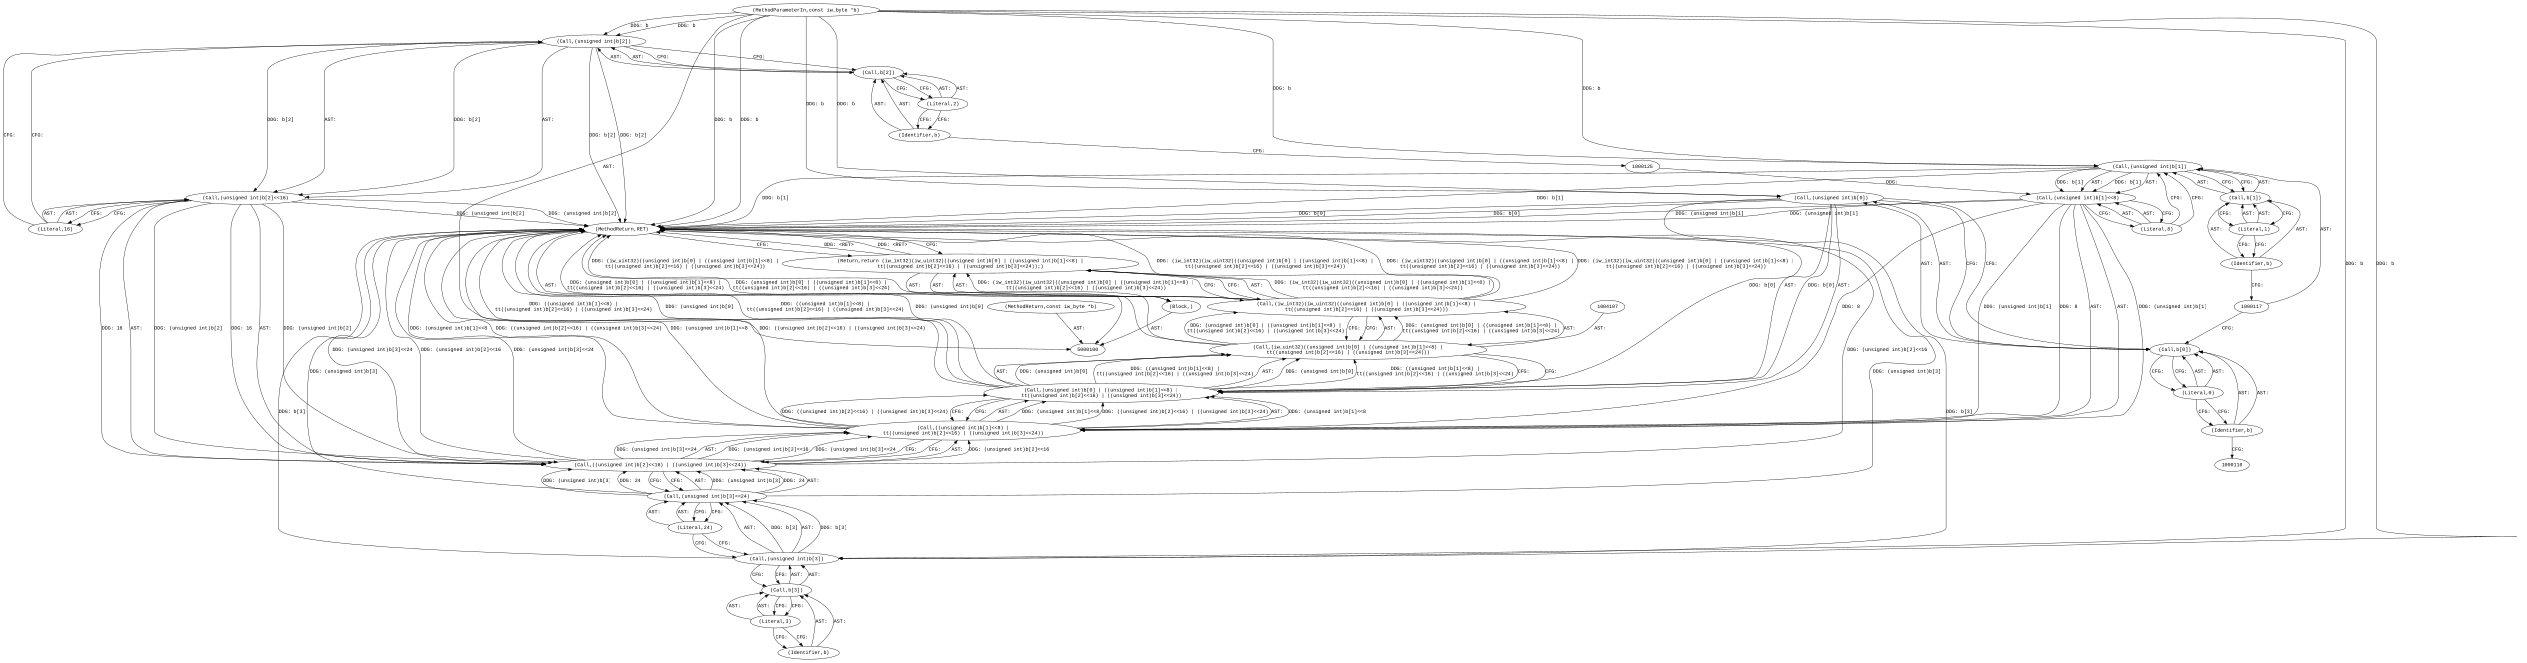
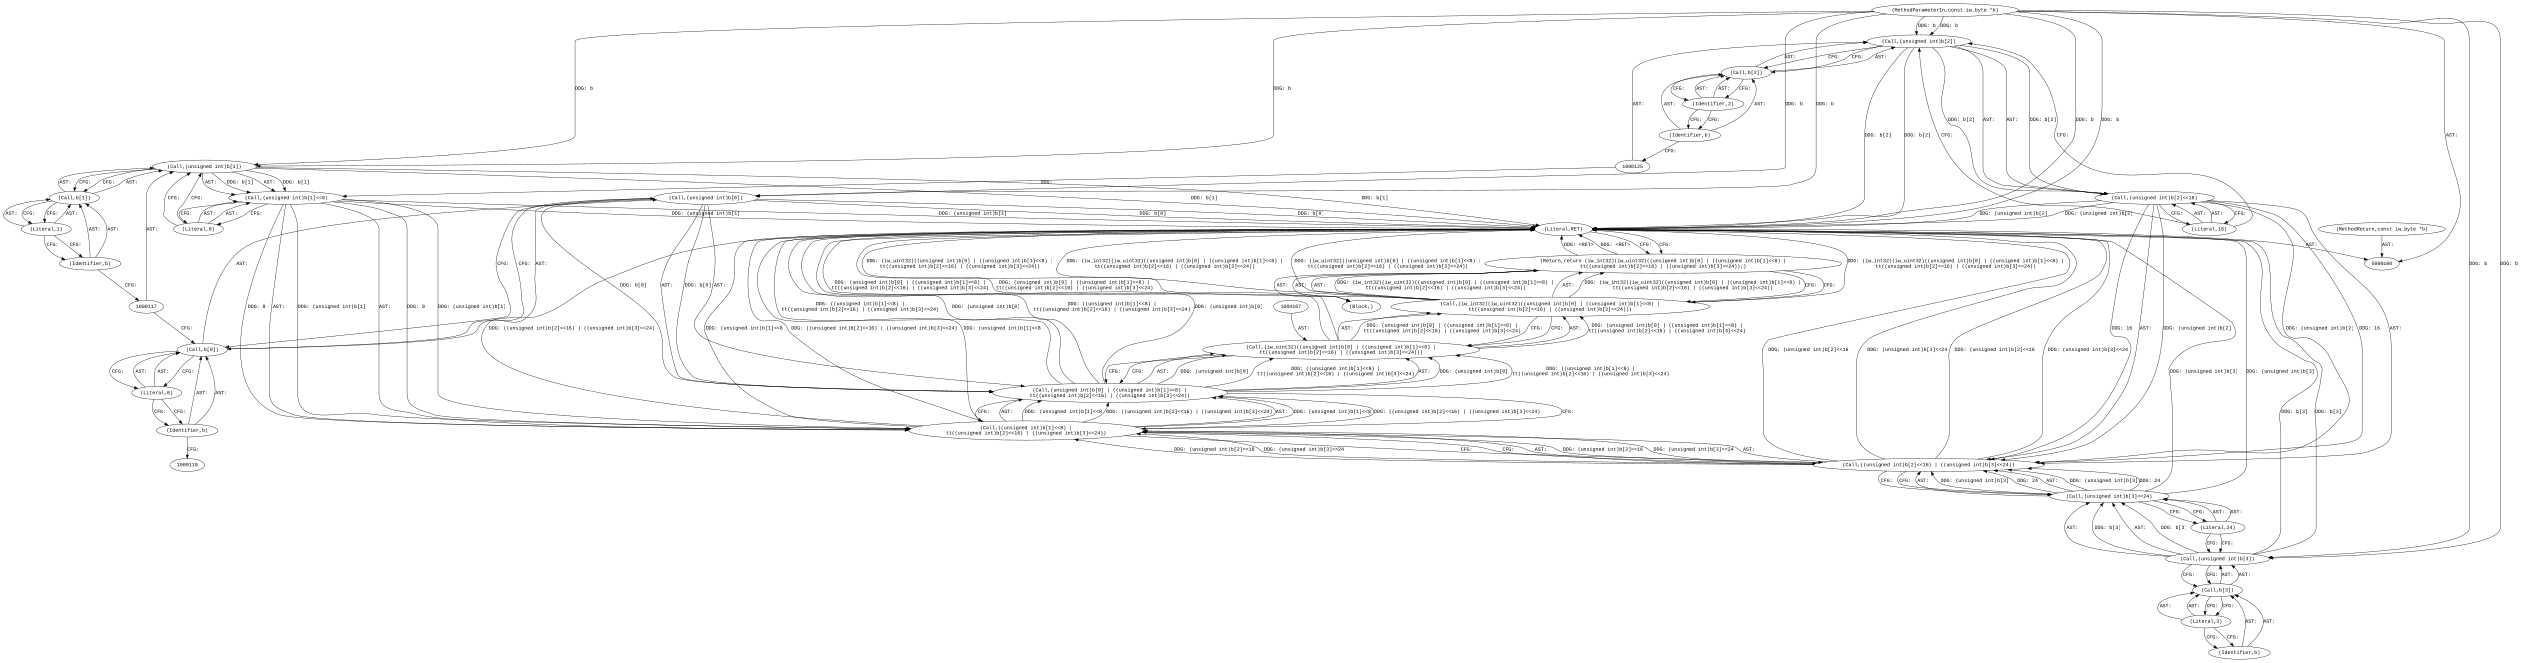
edge "1000125" -> "(Call,(unsigned int)b[2])": added, label "AST:"
node "(Literal,2)": label "(Literal,2)" -> "(Identifier,2)"
node "(MethodReturn,RET)": label "(MethodReturn,RET)" -> "(Literal,RET)"
edge "(Block,)" -> "5000100": removed, label "AST:"
